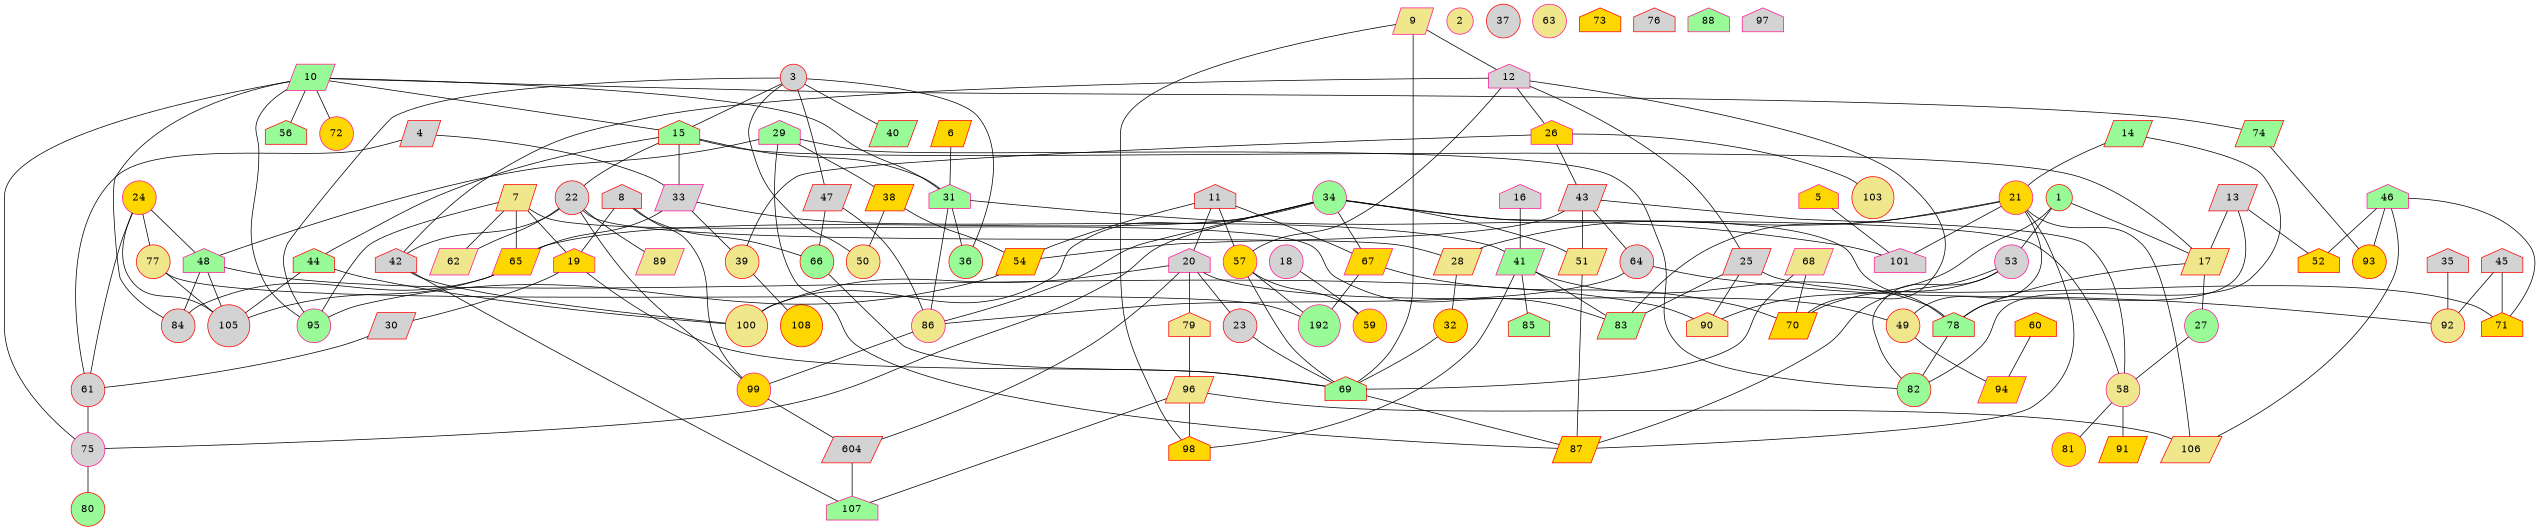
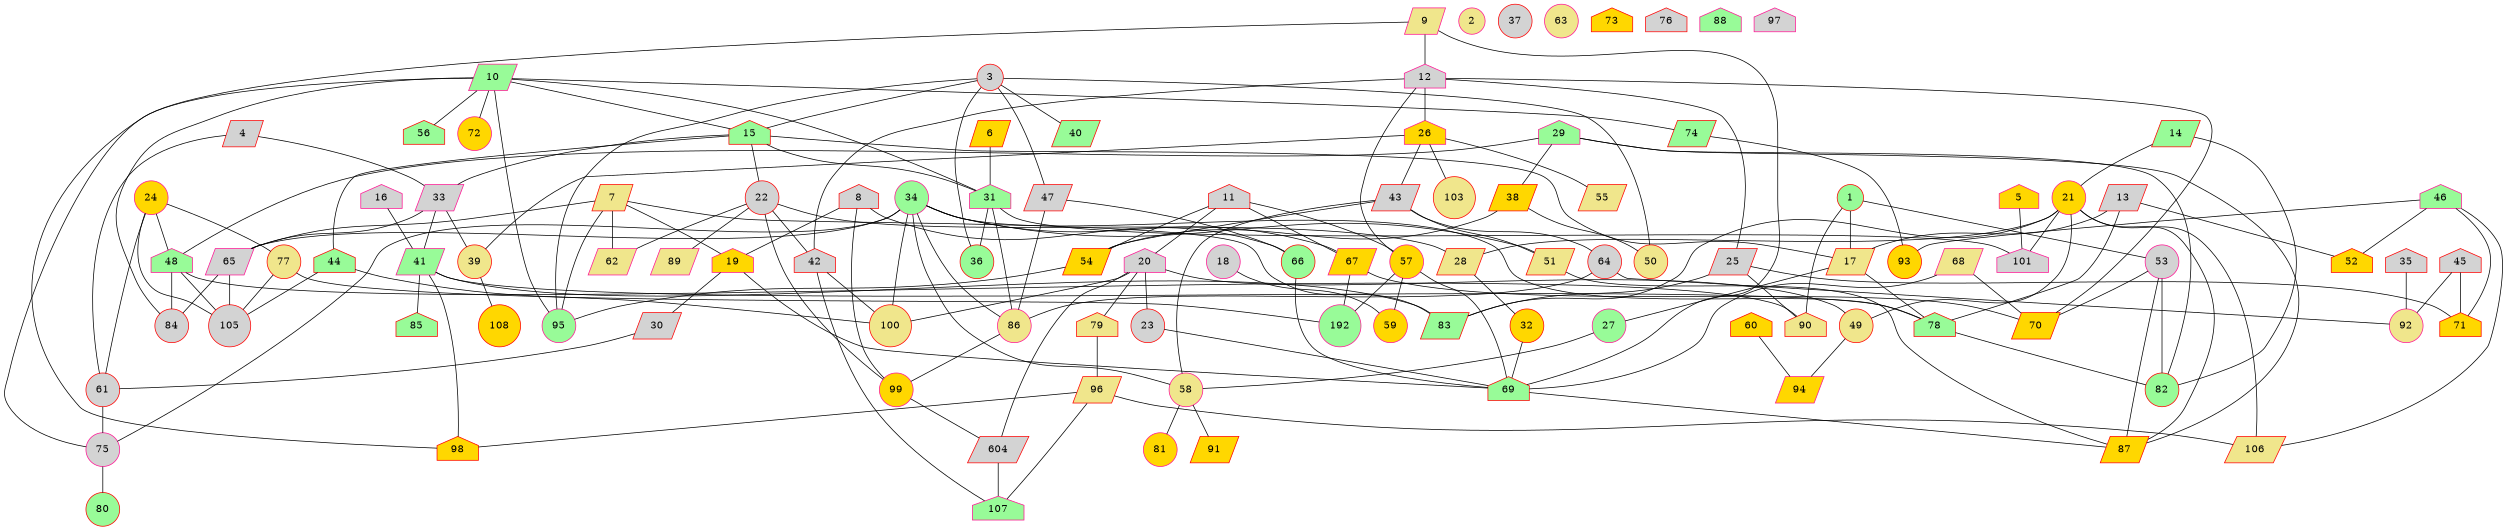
node "55": added
node "65": fillcolor gold -> lightgrey
node "92": color red -> deeppink
